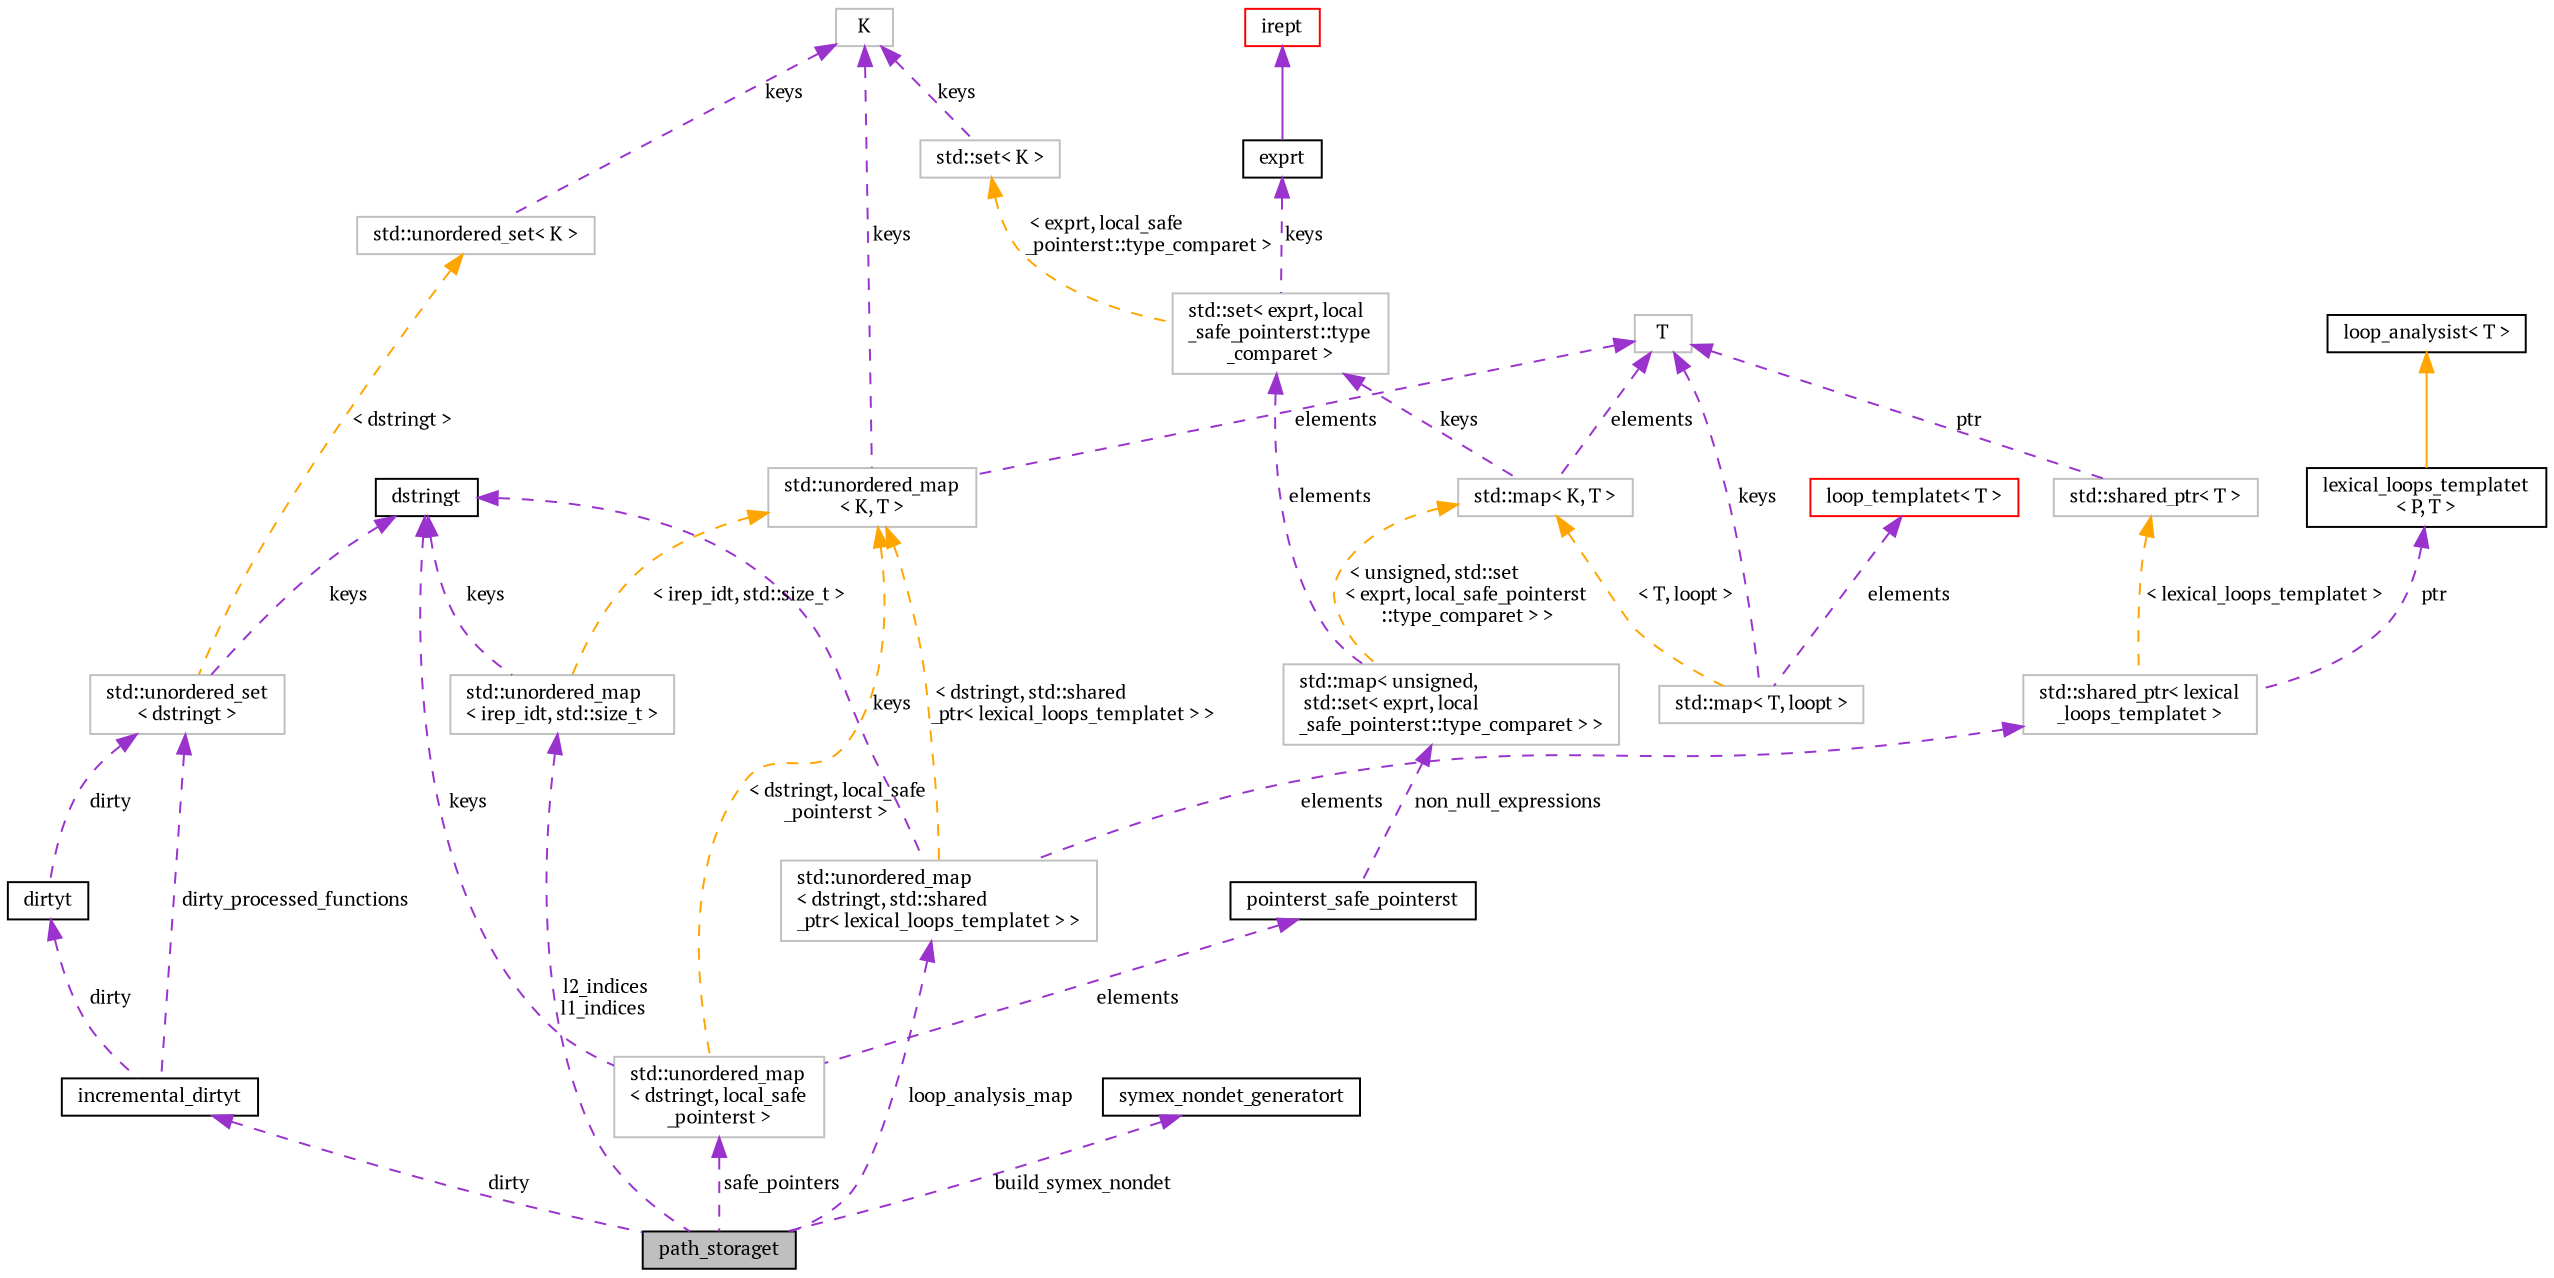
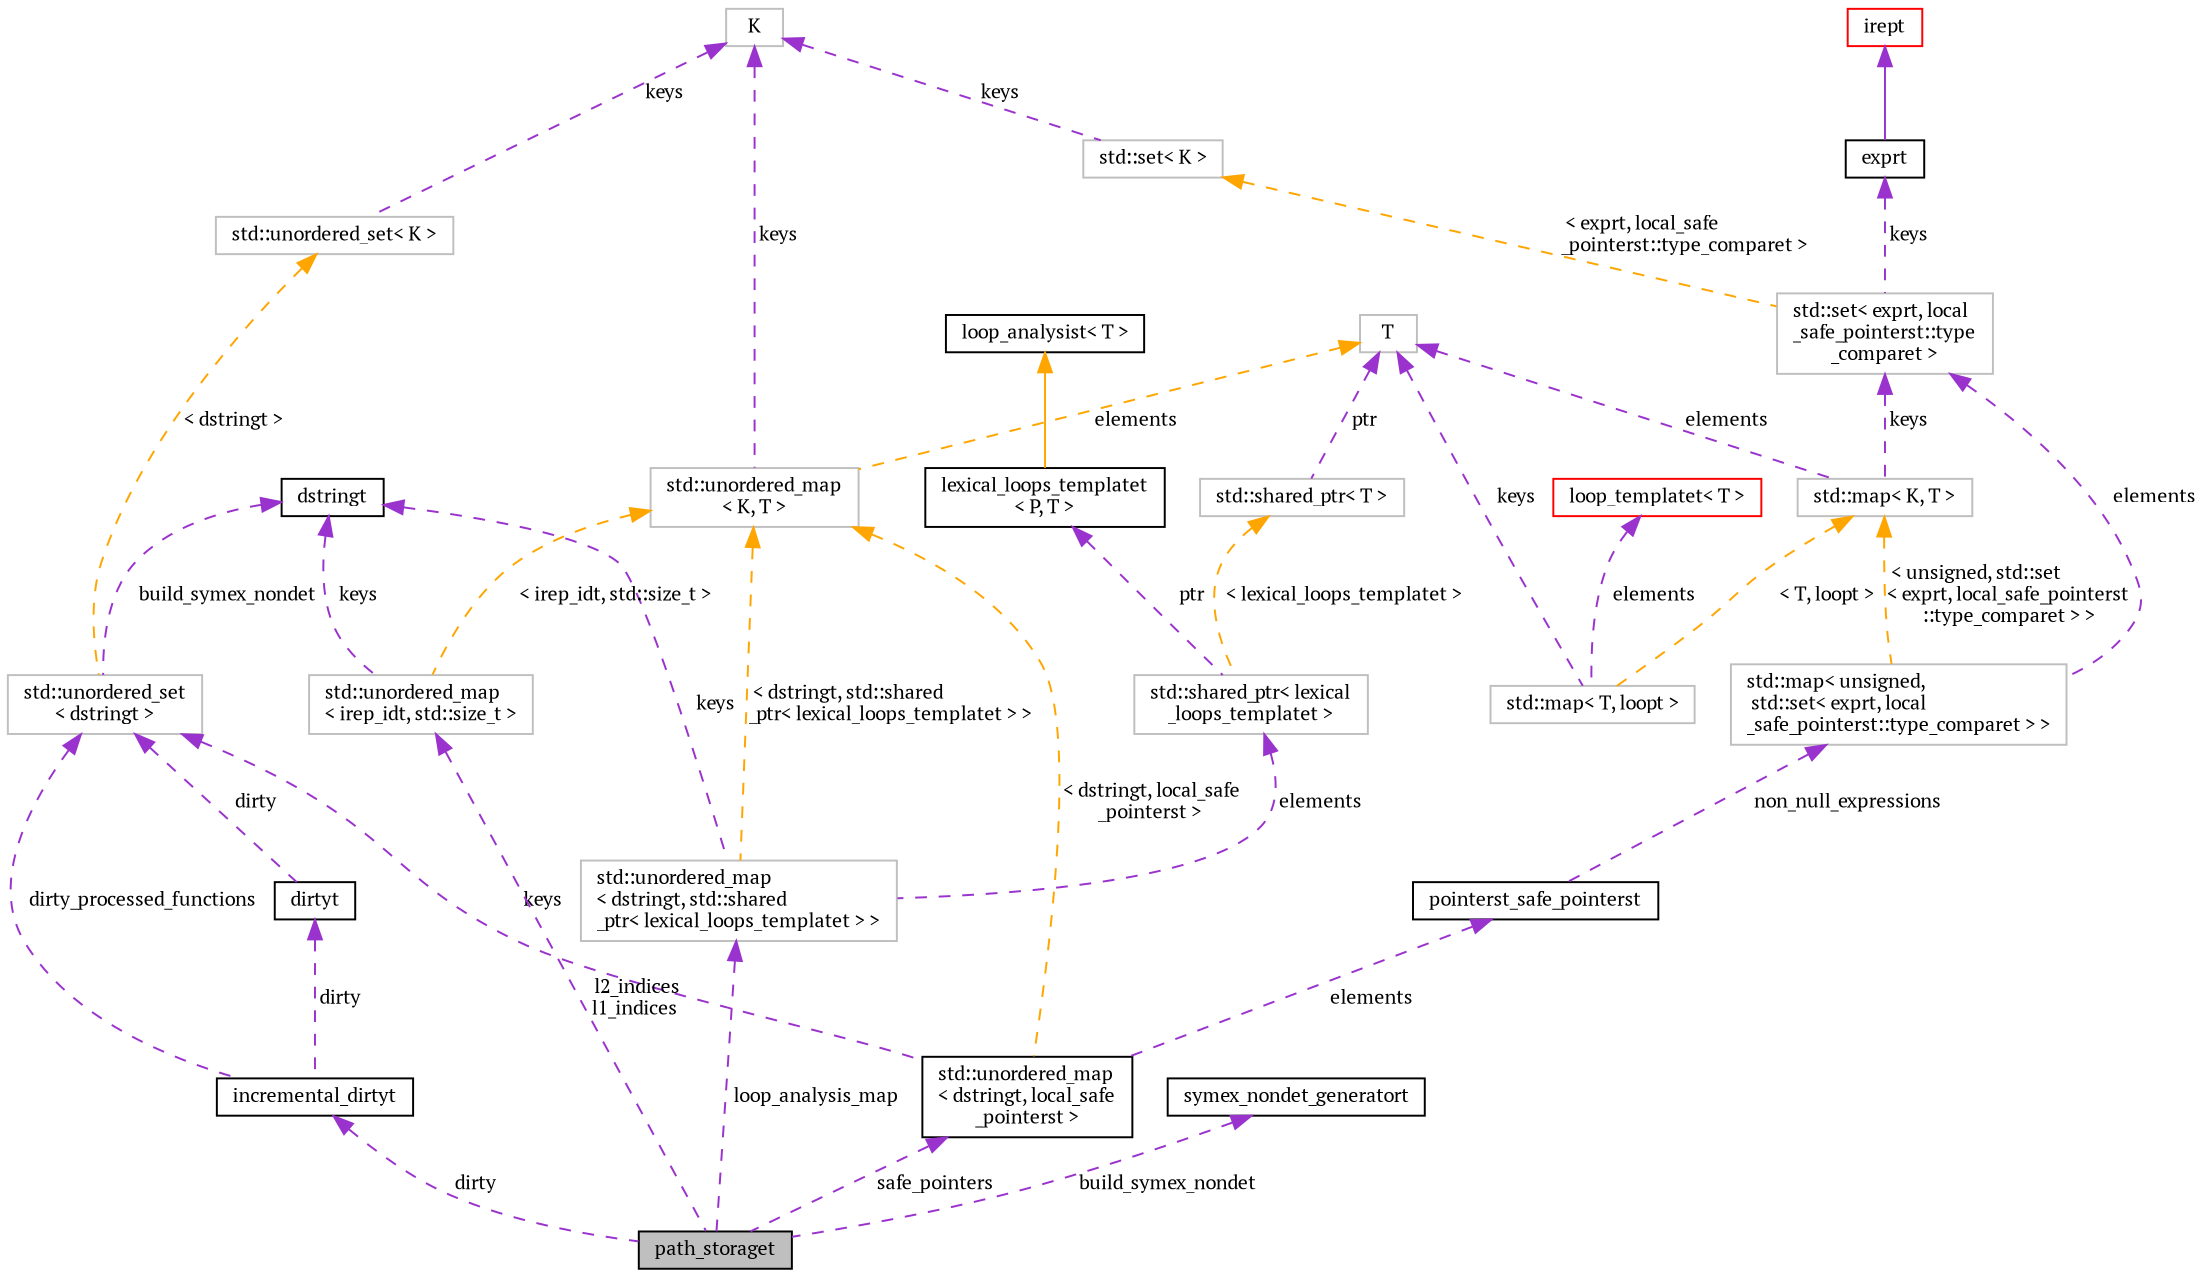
edge "std::unordered_map < K, T >" -> "T": color darkorchid3 -> orange
edge "std::unordered_set < dstringt >" -> "dstringt": label " keys" -> " build_symex_nondet"
edge "std::unordered_map < dstringt, local_safe _pointerst >" -> "dstringt": now "std::unordered_map < dstringt, local_safe _pointerst >" -> "std::unordered_set < dstringt >"
node "std::unordered_map < dstringt, local_safe _pointerst >": color grey75 -> black
